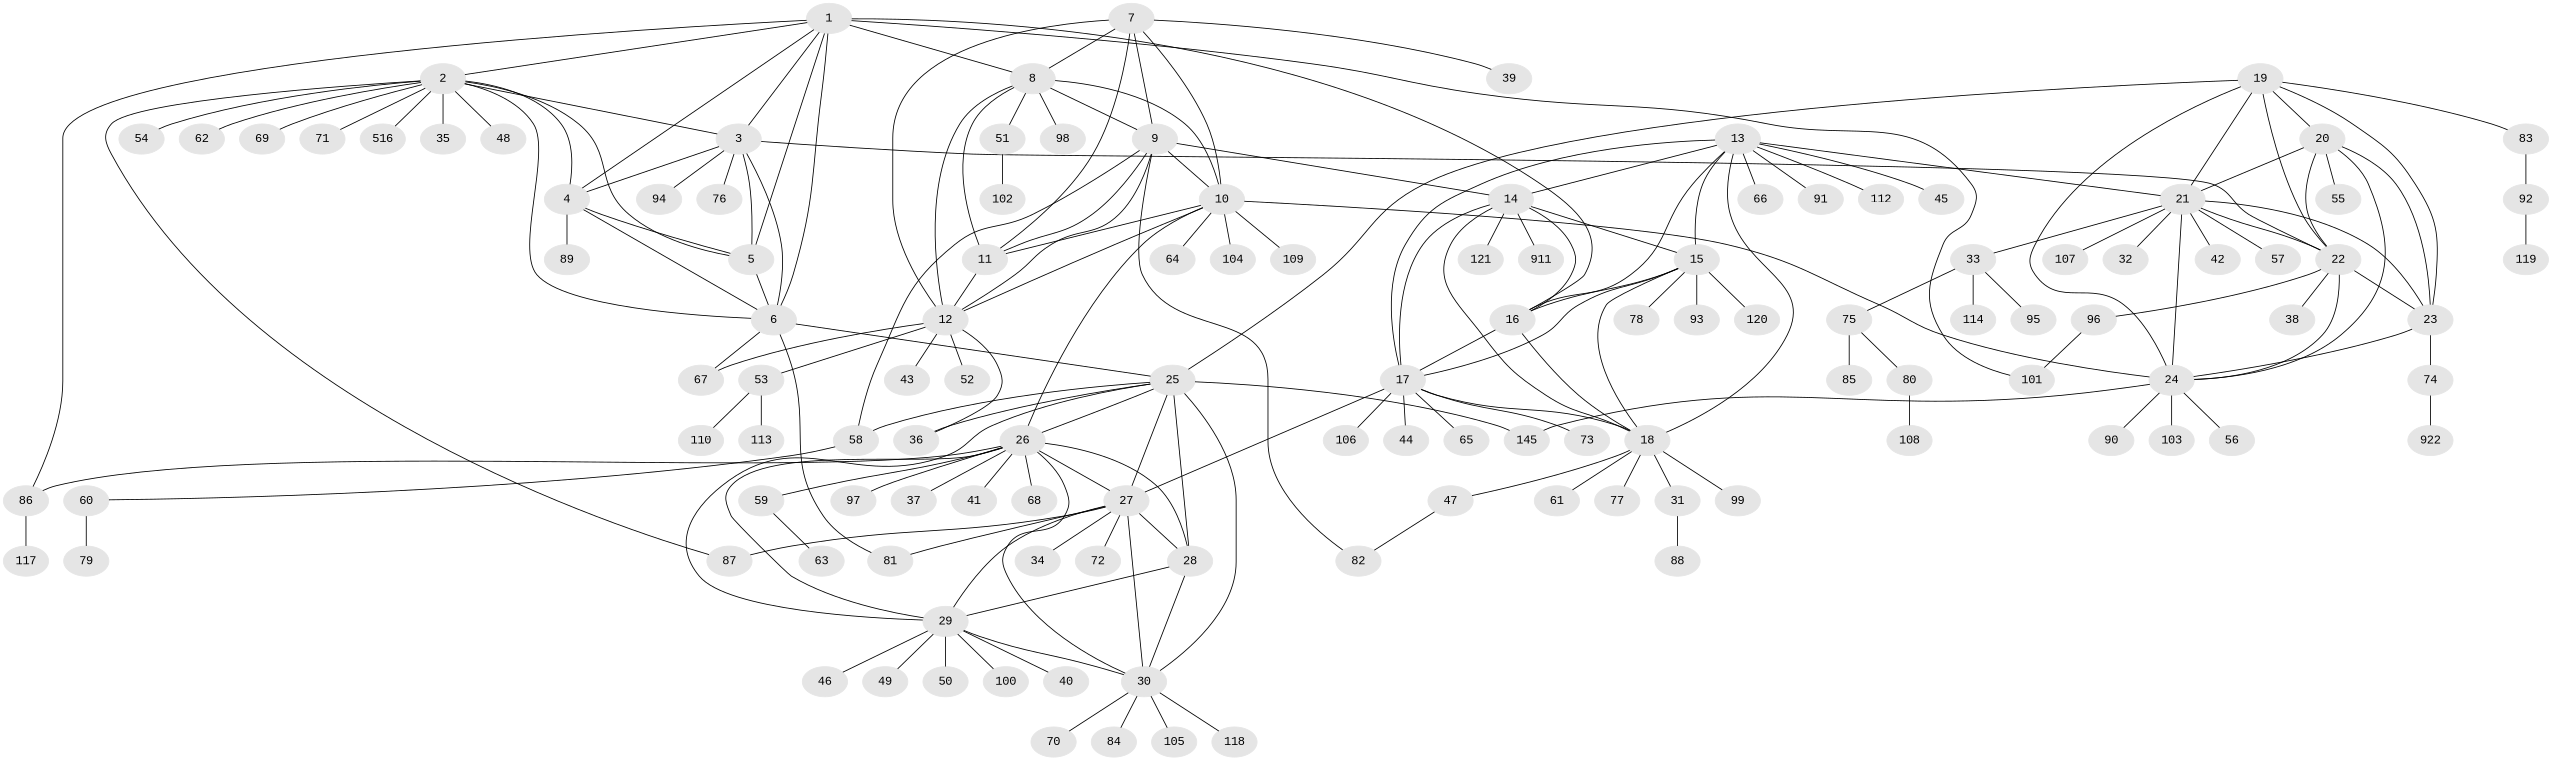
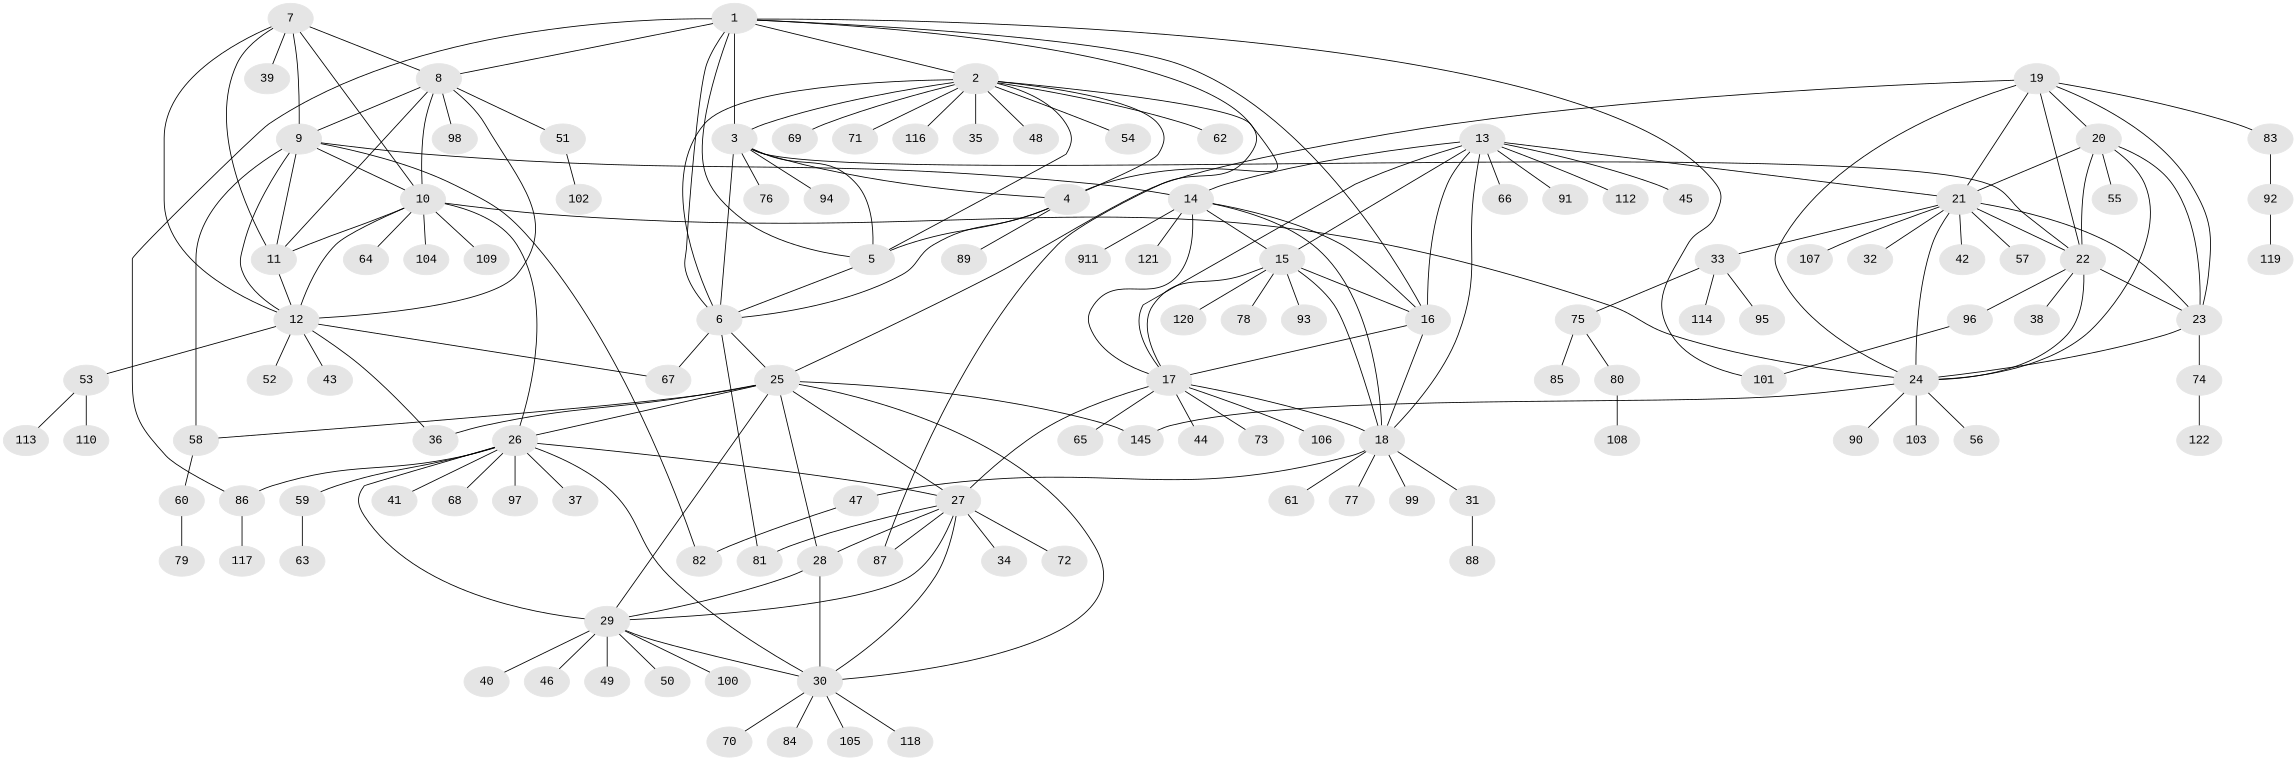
node "516": label "516" -> "116"
node "922": label "922" -> "122"
edge "26" -- "28": removed
